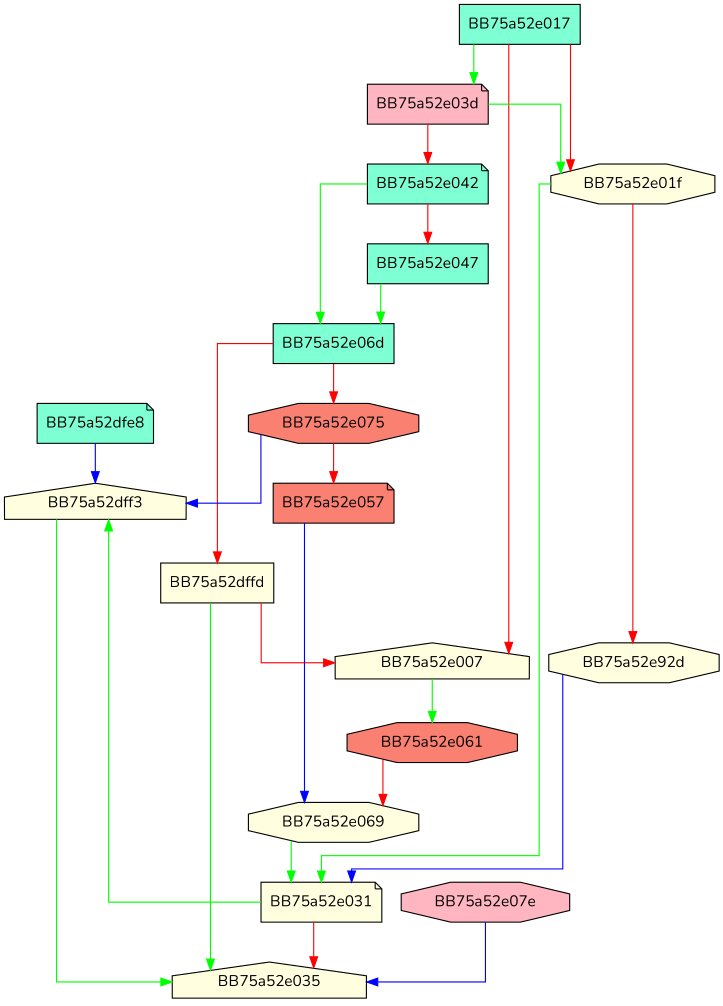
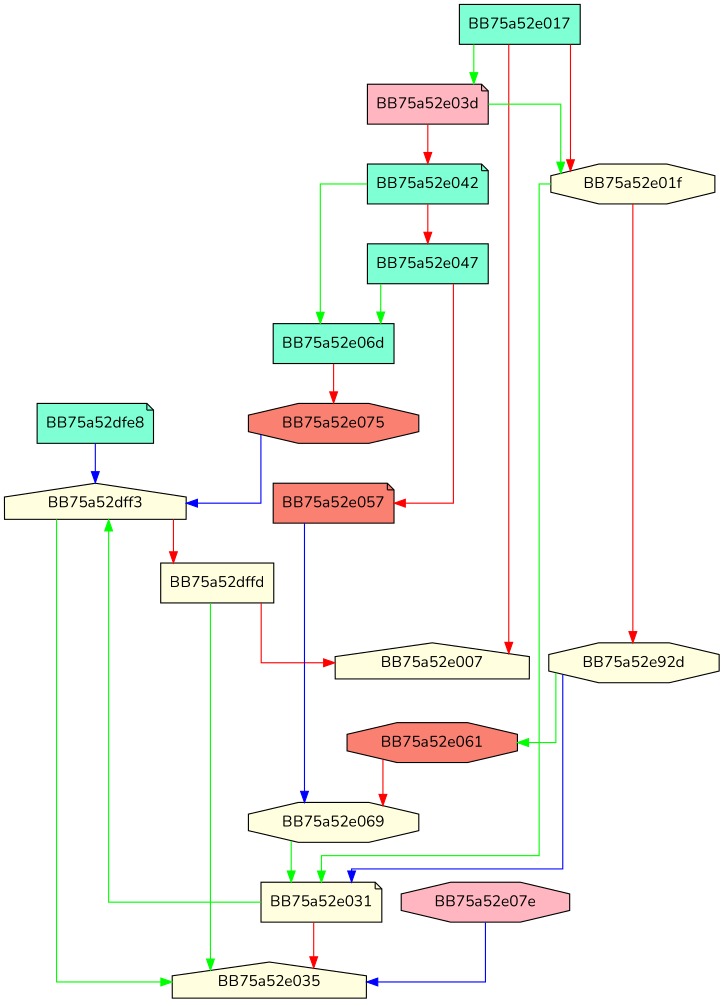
edge "BB75a52e06d" -> "BB75a52dffd": now "BB75a52dff3" -> "BB75a52dffd"
edge "BB75a52e075" -> "BB75a52e057": now "BB75a52e047" -> "BB75a52e057"
edge "BB75a52e007" -> "BB75a52e061": now "BB75a52e92d" -> "BB75a52e061"
